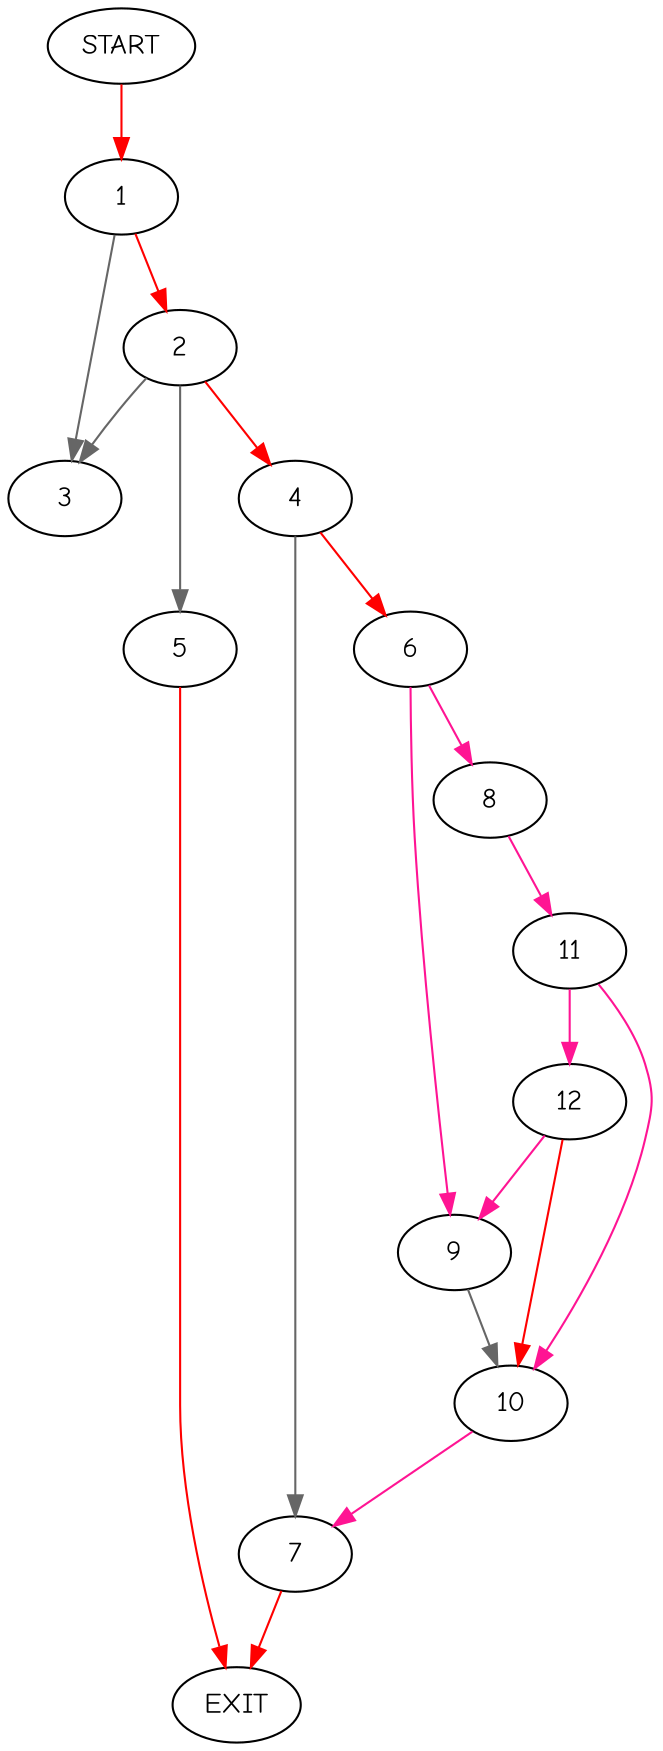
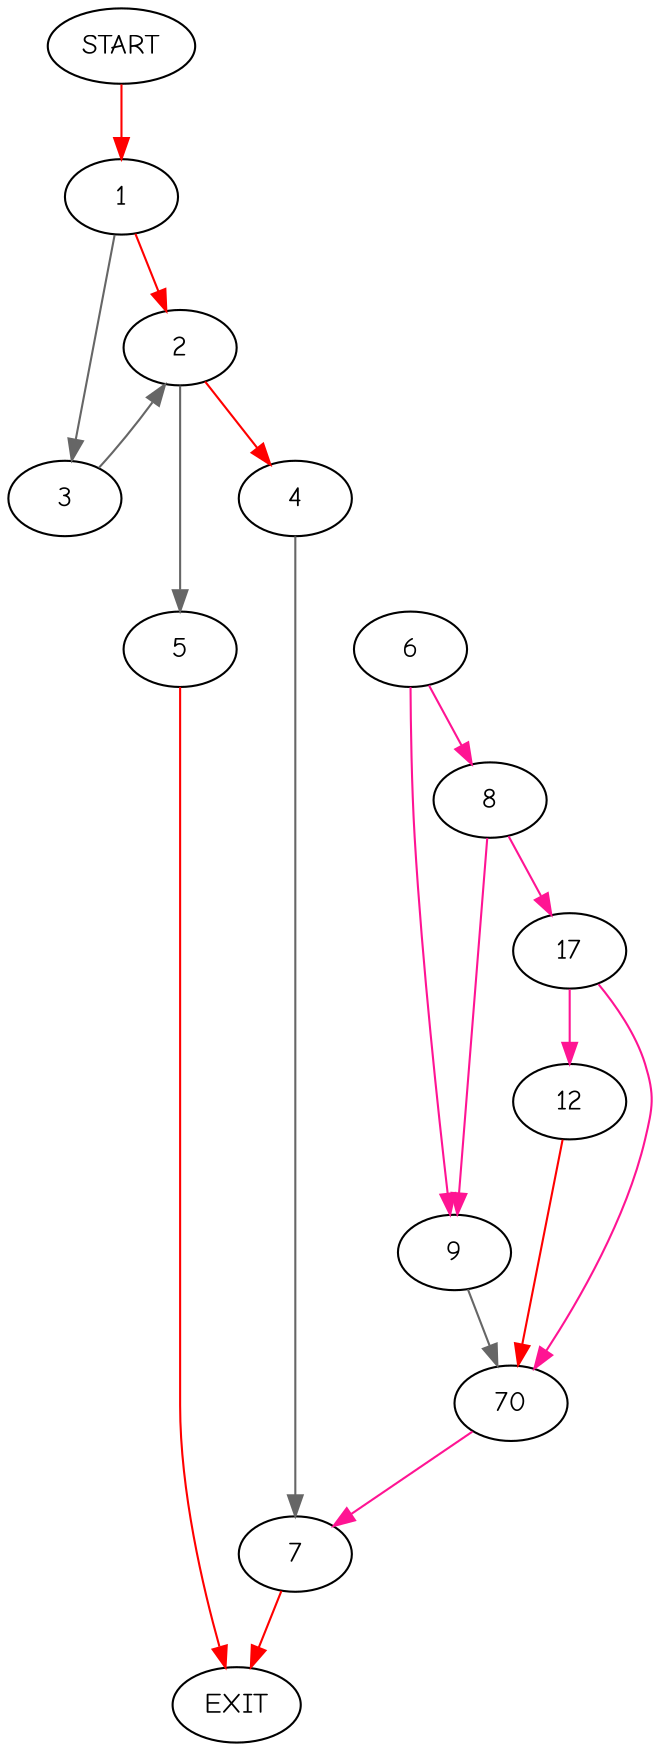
edge "2" -> "3": reversed
edge "4" -> "6": removed
node "11": label "11" -> "17"
edge "12" -> "9": now "8" -> "9"
node "10": label "10" -> "70"
